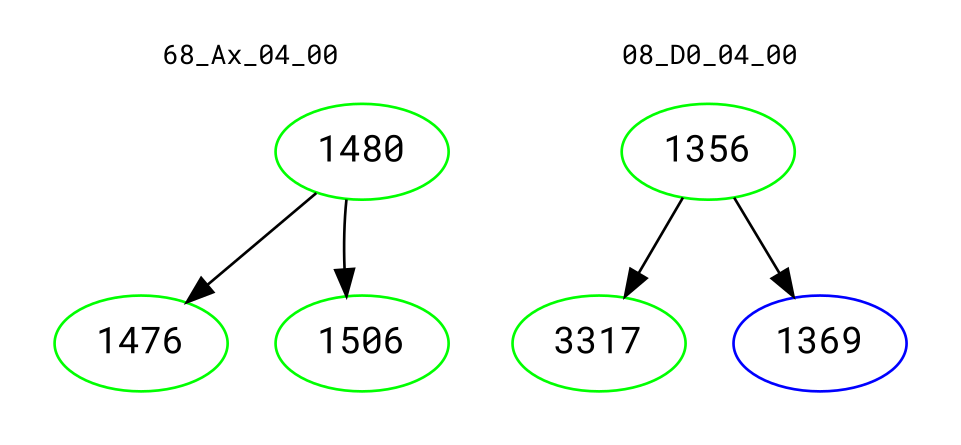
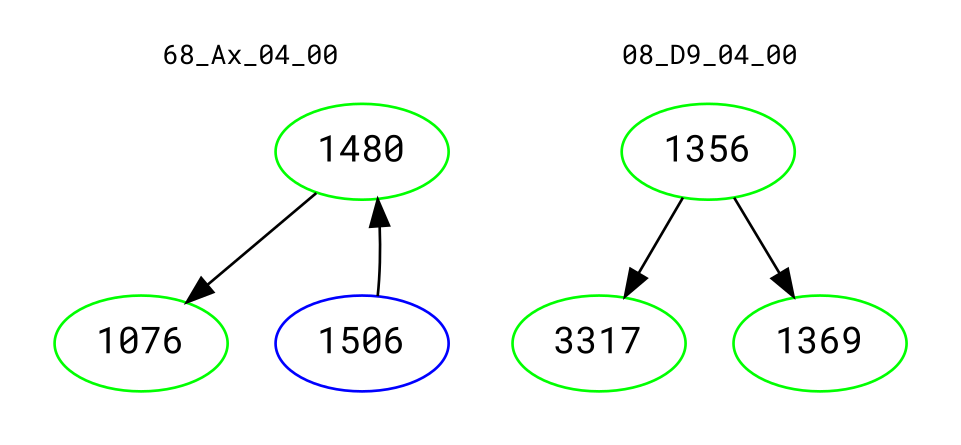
cluster "08_D0_04_00": label "08_D0_04_00" -> "08_D9_04_00"
edge "1480" -> "1506": reversed
node "1476": label "1476" -> "1076"
node "1506": color green -> blue
node "1369": color blue -> green
